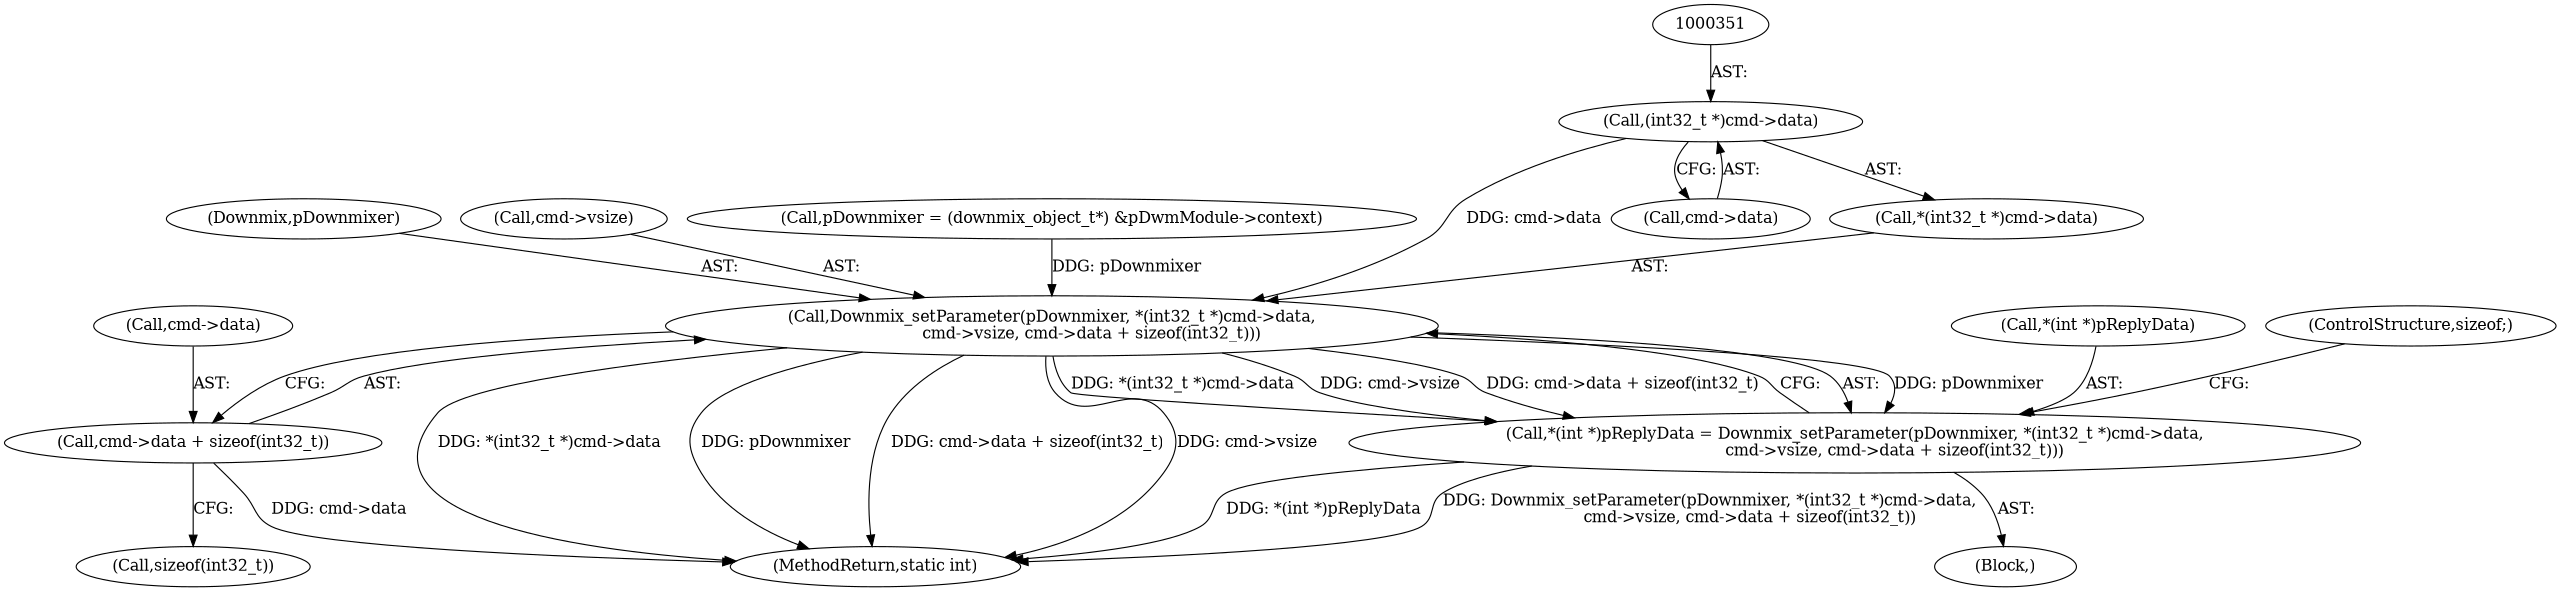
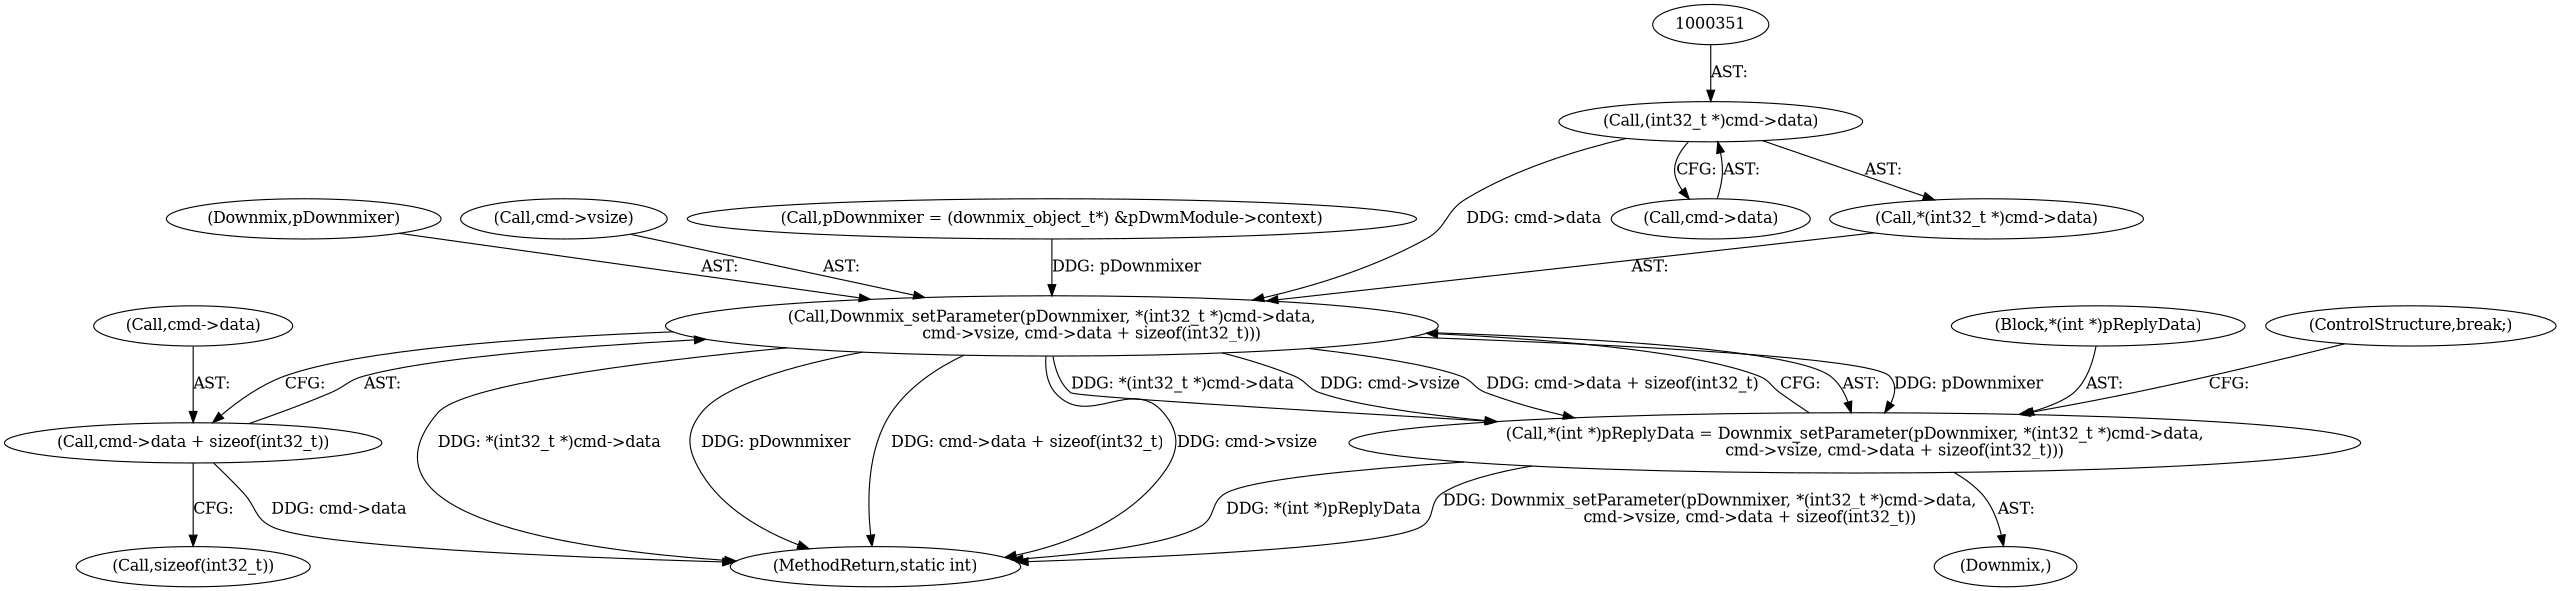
node "(Call,*(int *)pReplyData)": label "(Call,*(int *)pReplyData)" -> "(Block,*(int *)pReplyData)"
node "(ControlStructure,sizeof;)": label "(ControlStructure,sizeof;)" -> "(ControlStructure,break;)"
node "(Block,)": label "(Block,)" -> "(Downmix,)"
